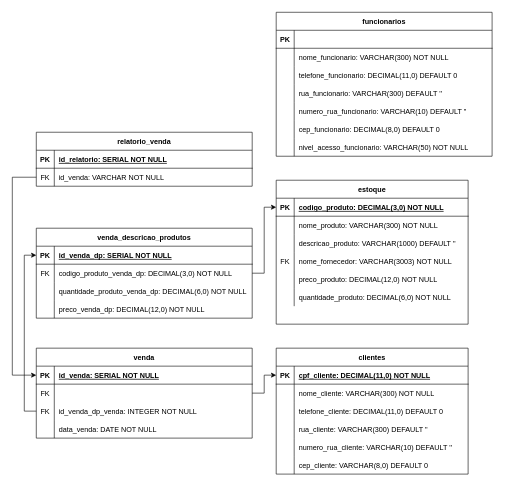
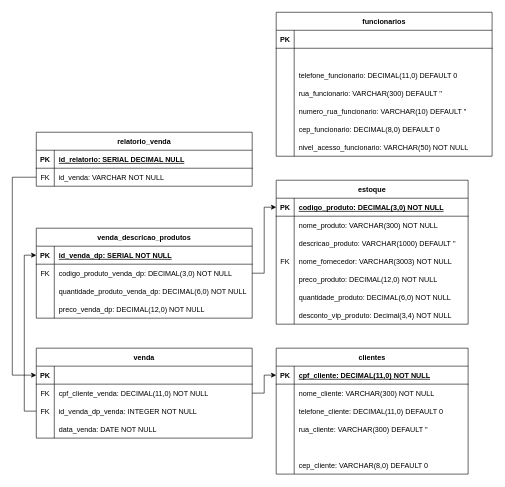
node "nome_funcionario: VARCHAR(300) NOT NULL": removed
node "id_relatorio: SERIAL NOT NULL": label "id_relatorio: SERIAL NOT NULL" -> "id_relatorio: SERIAL DECIMAL NULL"
node "desconto_vip_produto: Decimal(3,4) NOT NULL": added
node "id_venda: SERIAL NOT NULL": removed
node "cpf_cliente_venda: DECIMAL(11,0) NOT NULL": added
node "numero_rua_cliente: VARCHAR(10) DEFAULT ''": removed
